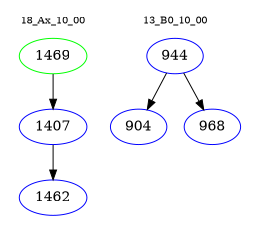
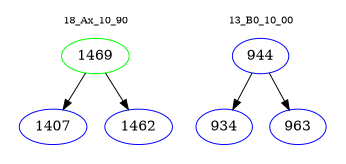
cluster "18_Ax_10_00": label "18_Ax_10_00" -> "18_Ax_10_90"
node "904": label "904" -> "934"
node "968": label "968" -> "963"
edge "1407" -> "1462": now "1469" -> "1462"
